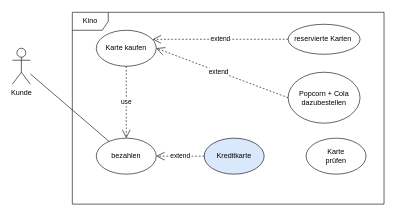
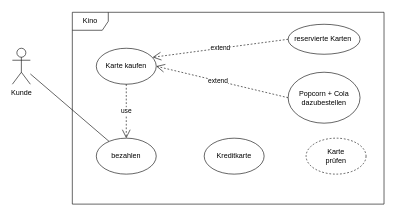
node "Karte kaufen": moved (126, 48) -> (126, 66)
edge "Kreditkarte" -> "bezahlen": removed, label "extend"
node "Kreditkarte": fillcolor #dae8fc -> #ffffff
node "Karte prüfen": style solid -> dashed
